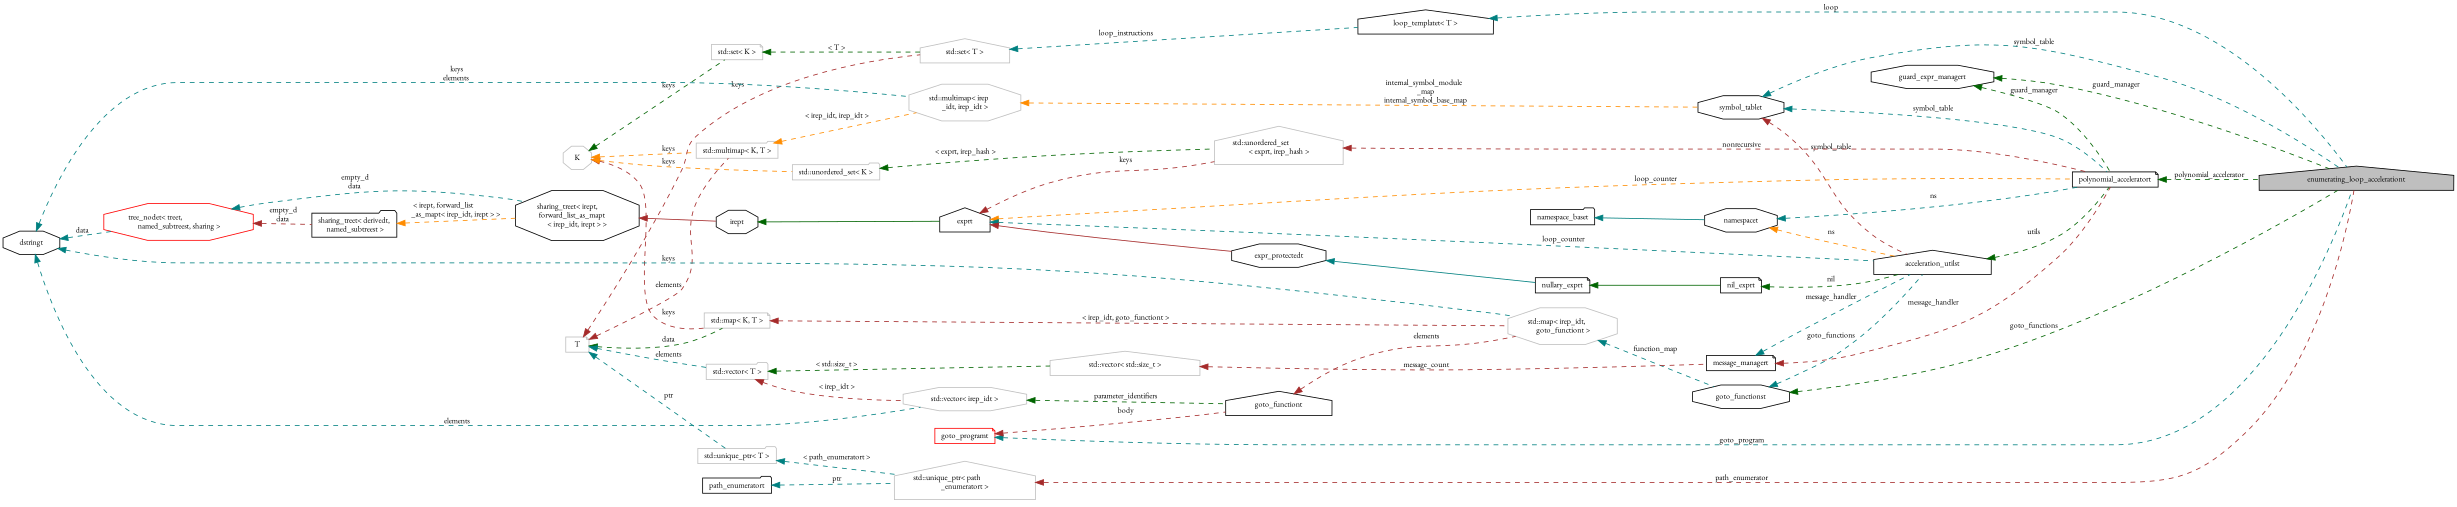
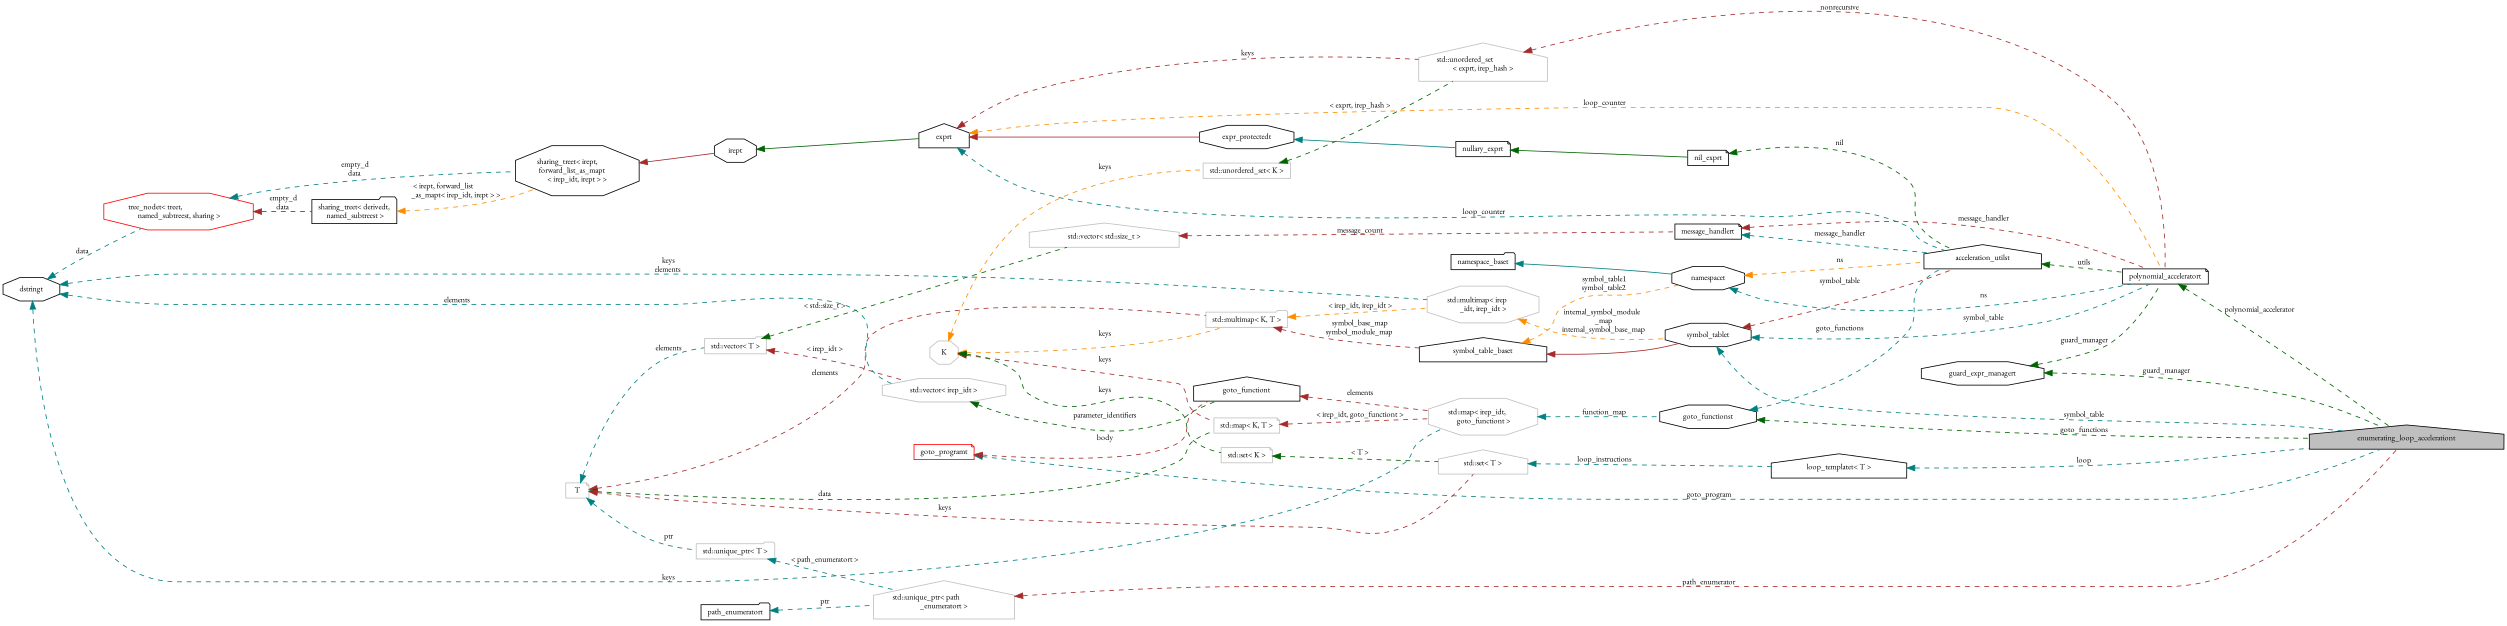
node "symbol_table_baset": added
node "message_managert": label "message_managert" -> "message_handlert"
